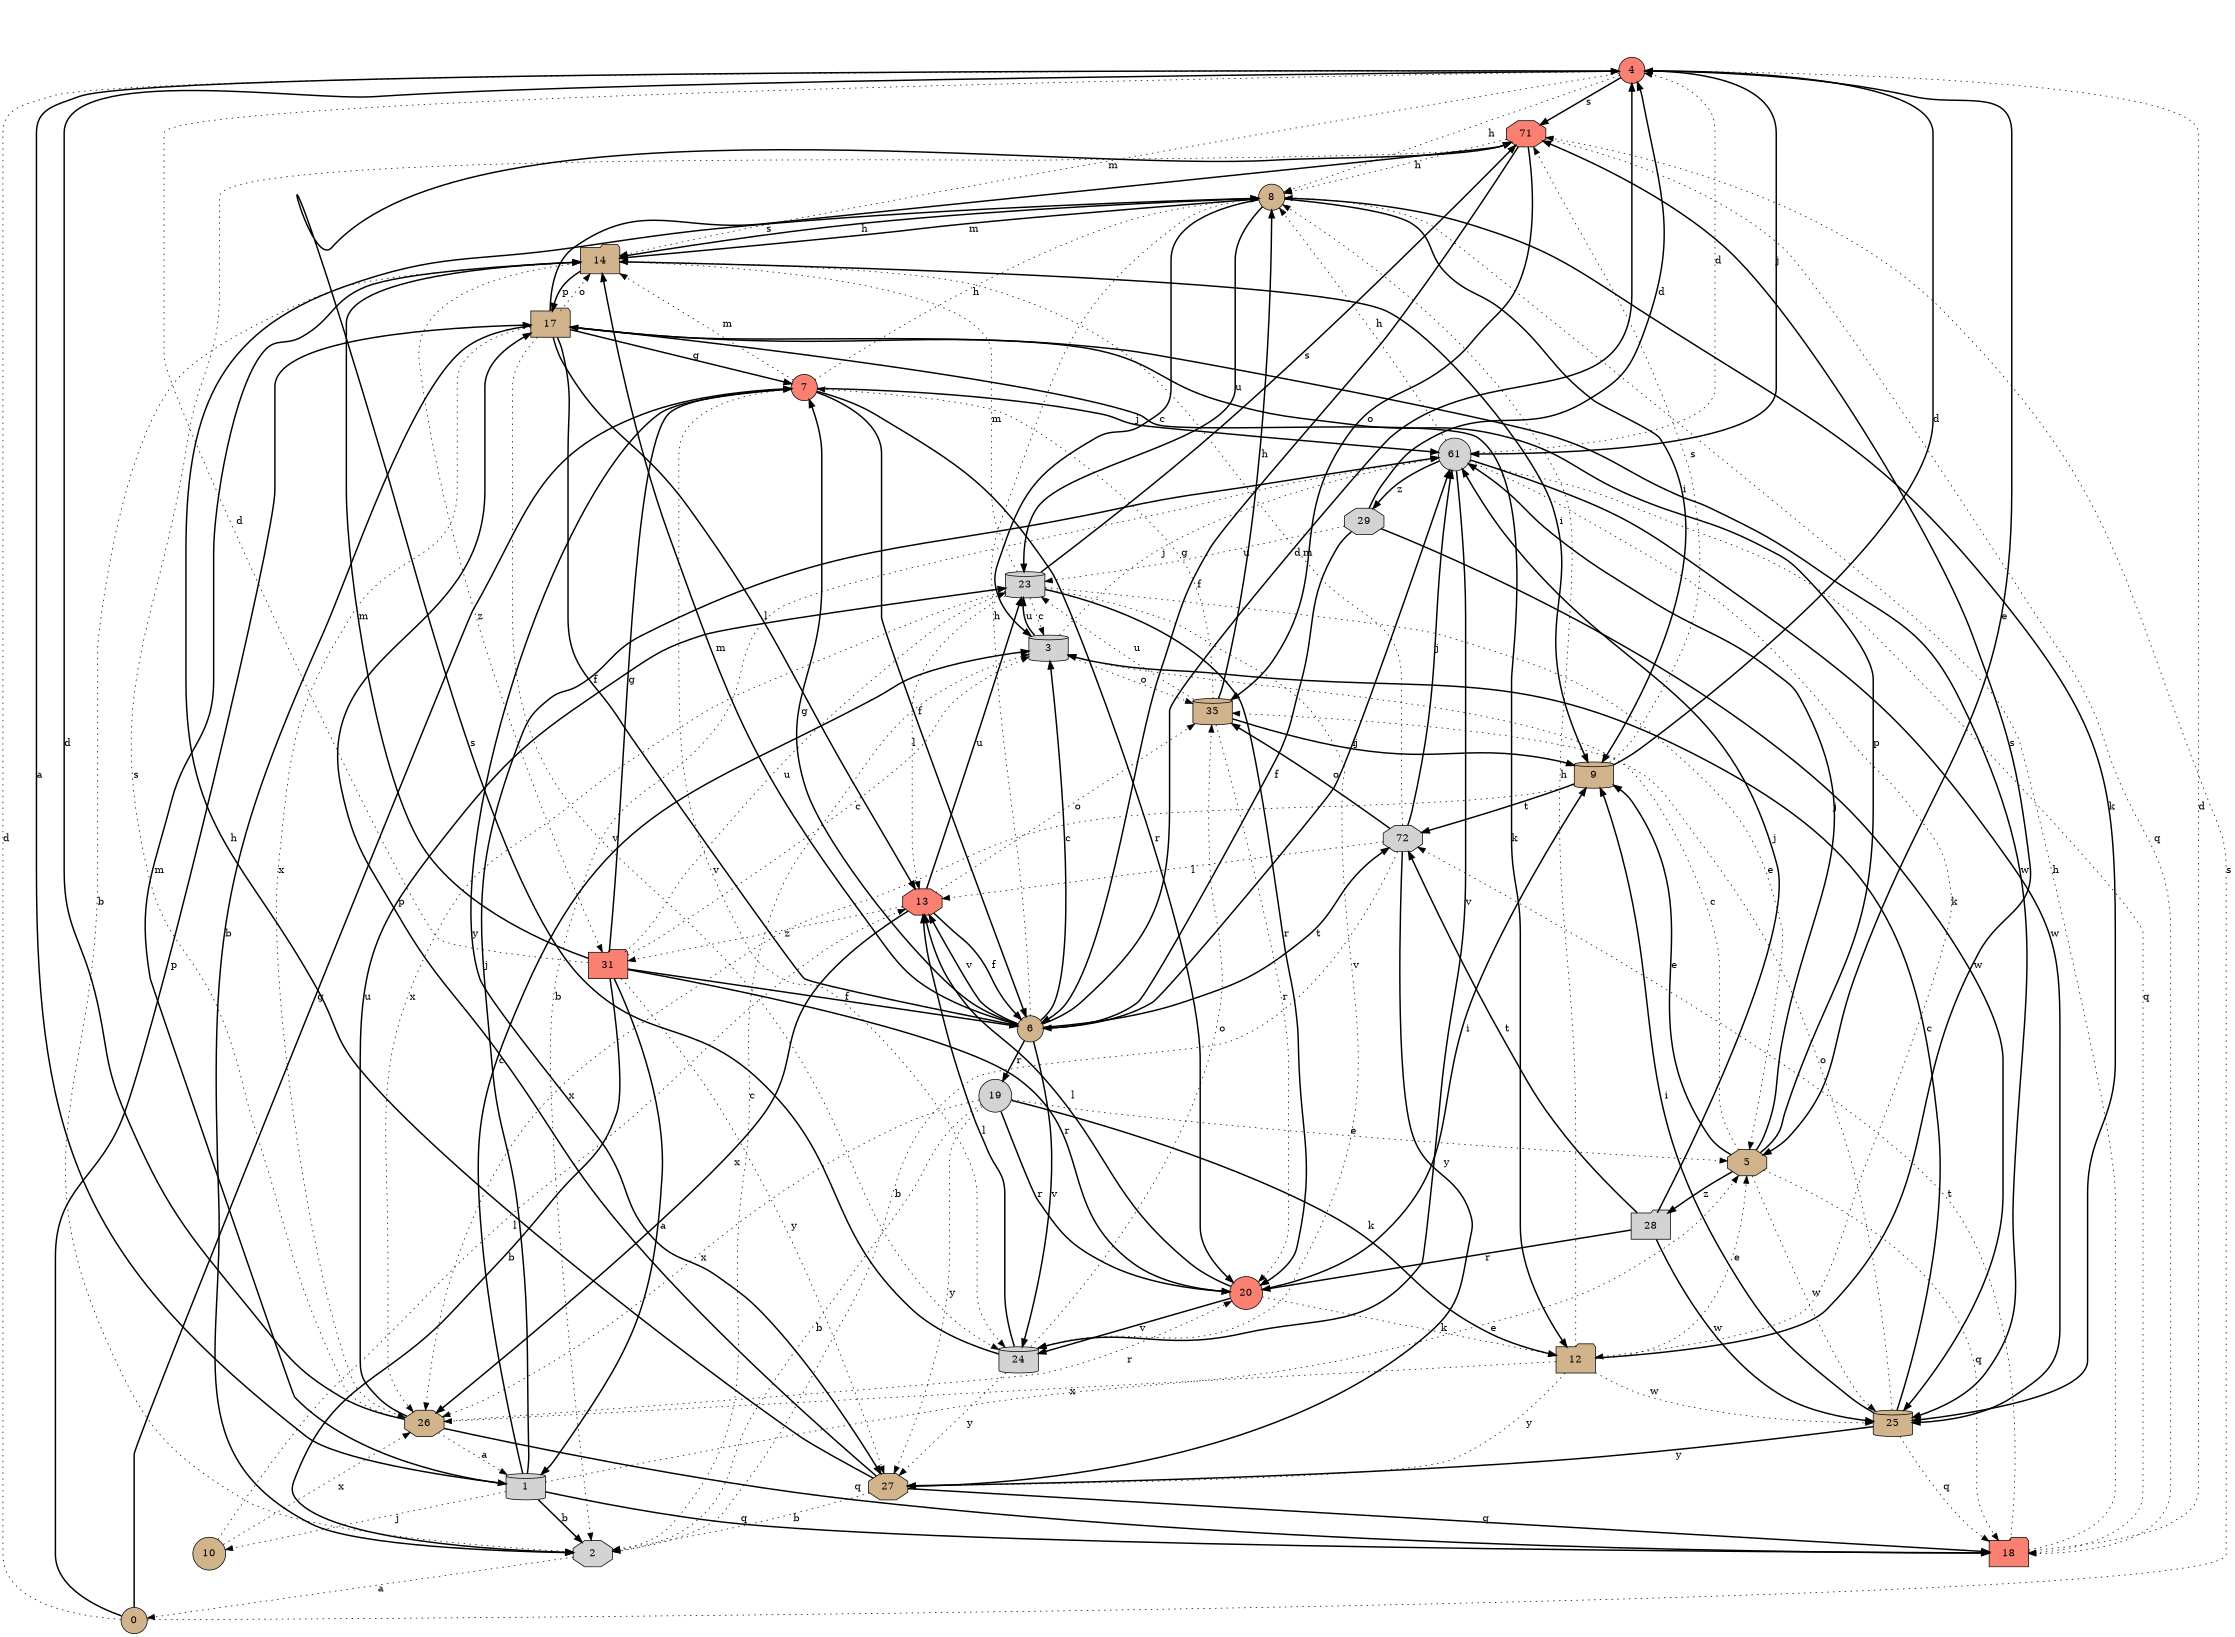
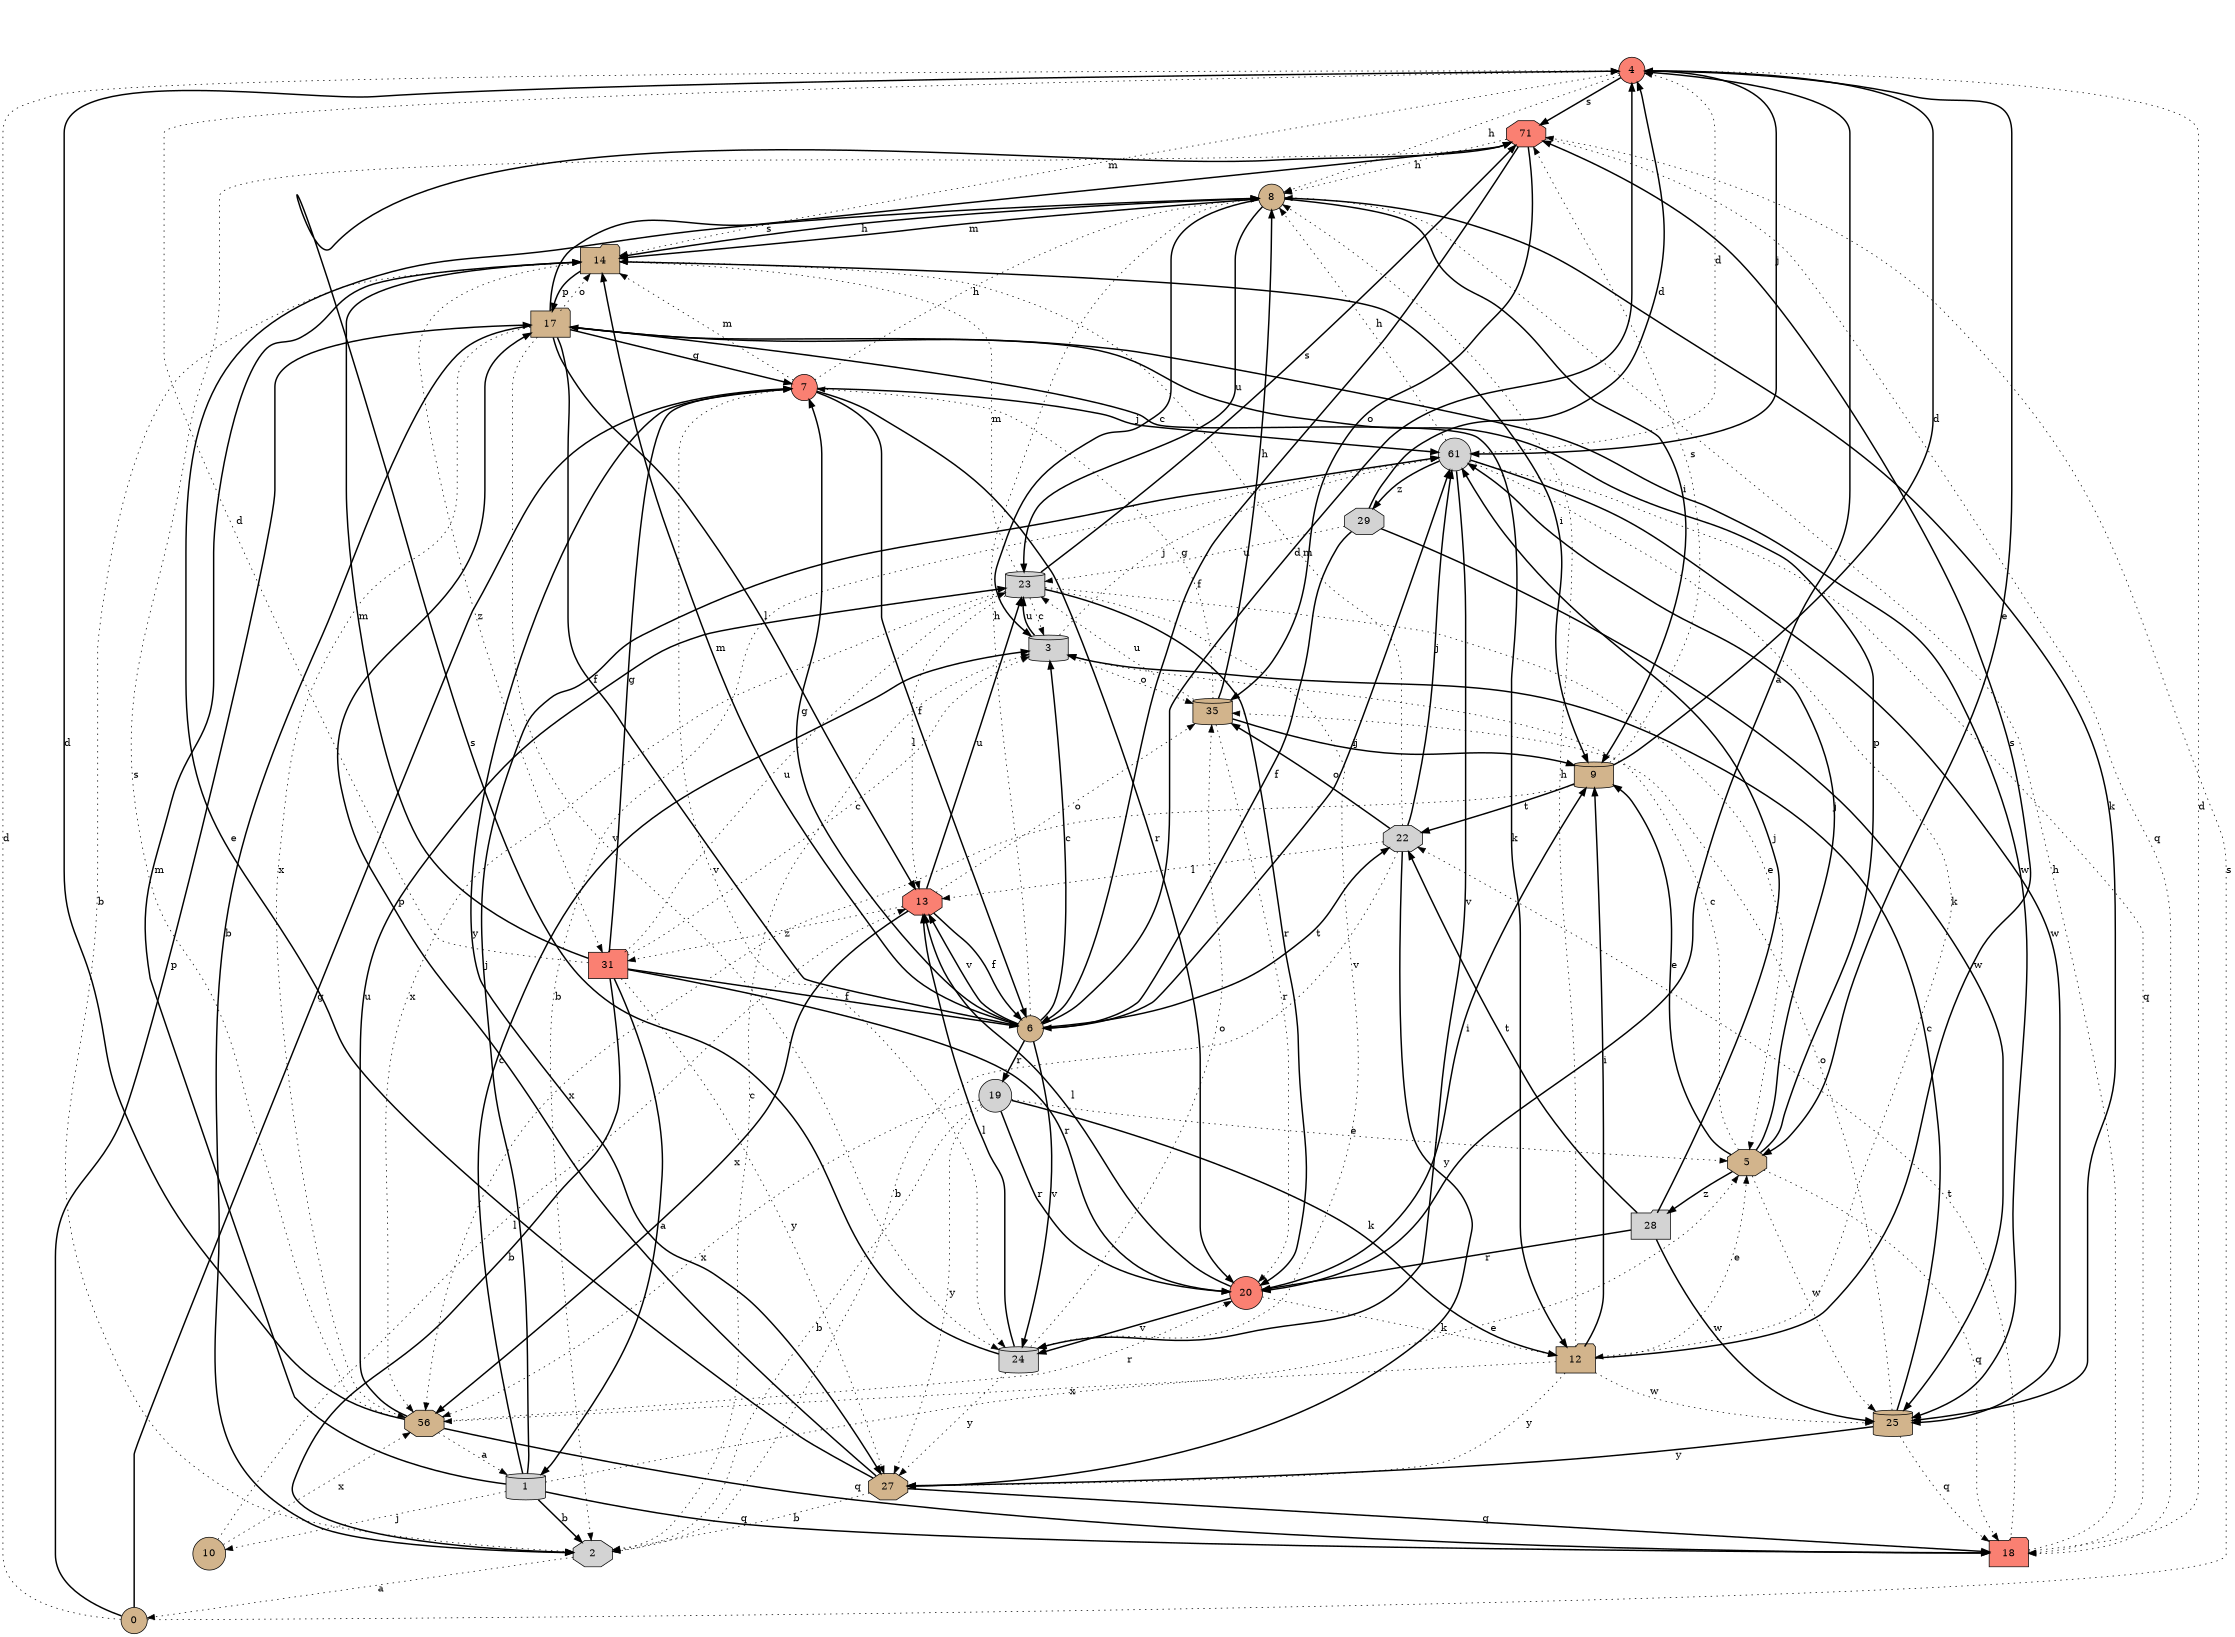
edge "4" -> "1": now "4" -> "20"
edge "27" -> "8": label "h" -> "e"
node "72": label "72" -> "22"
edge "25" -> "9": now "12" -> "9"
node "26": label "26" -> "56"
